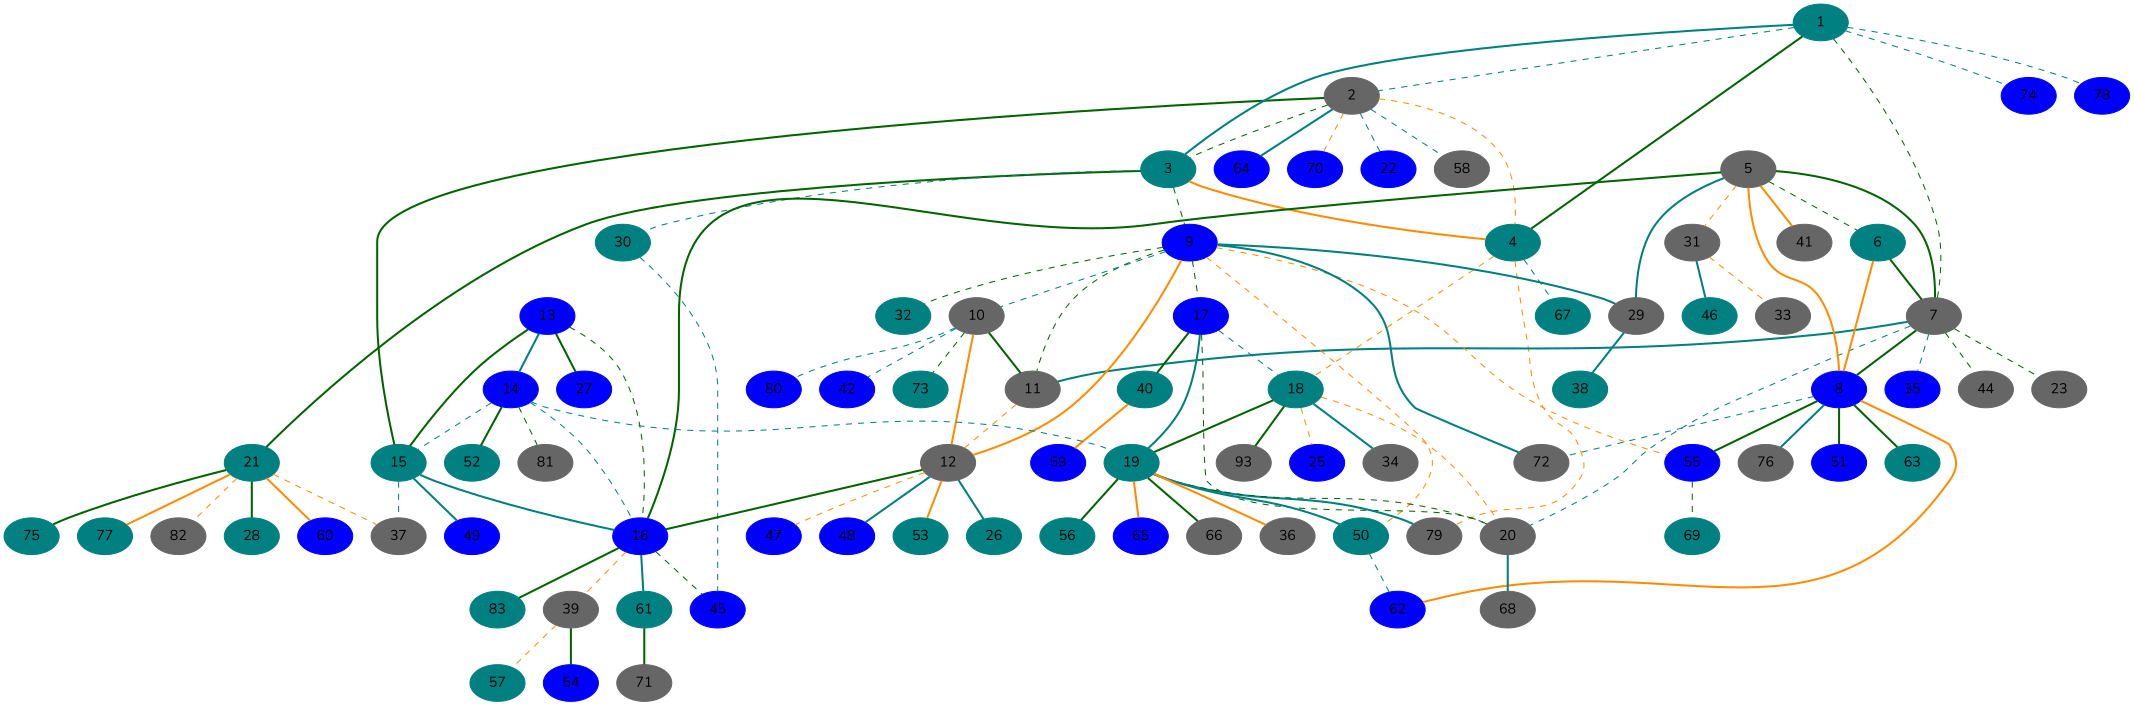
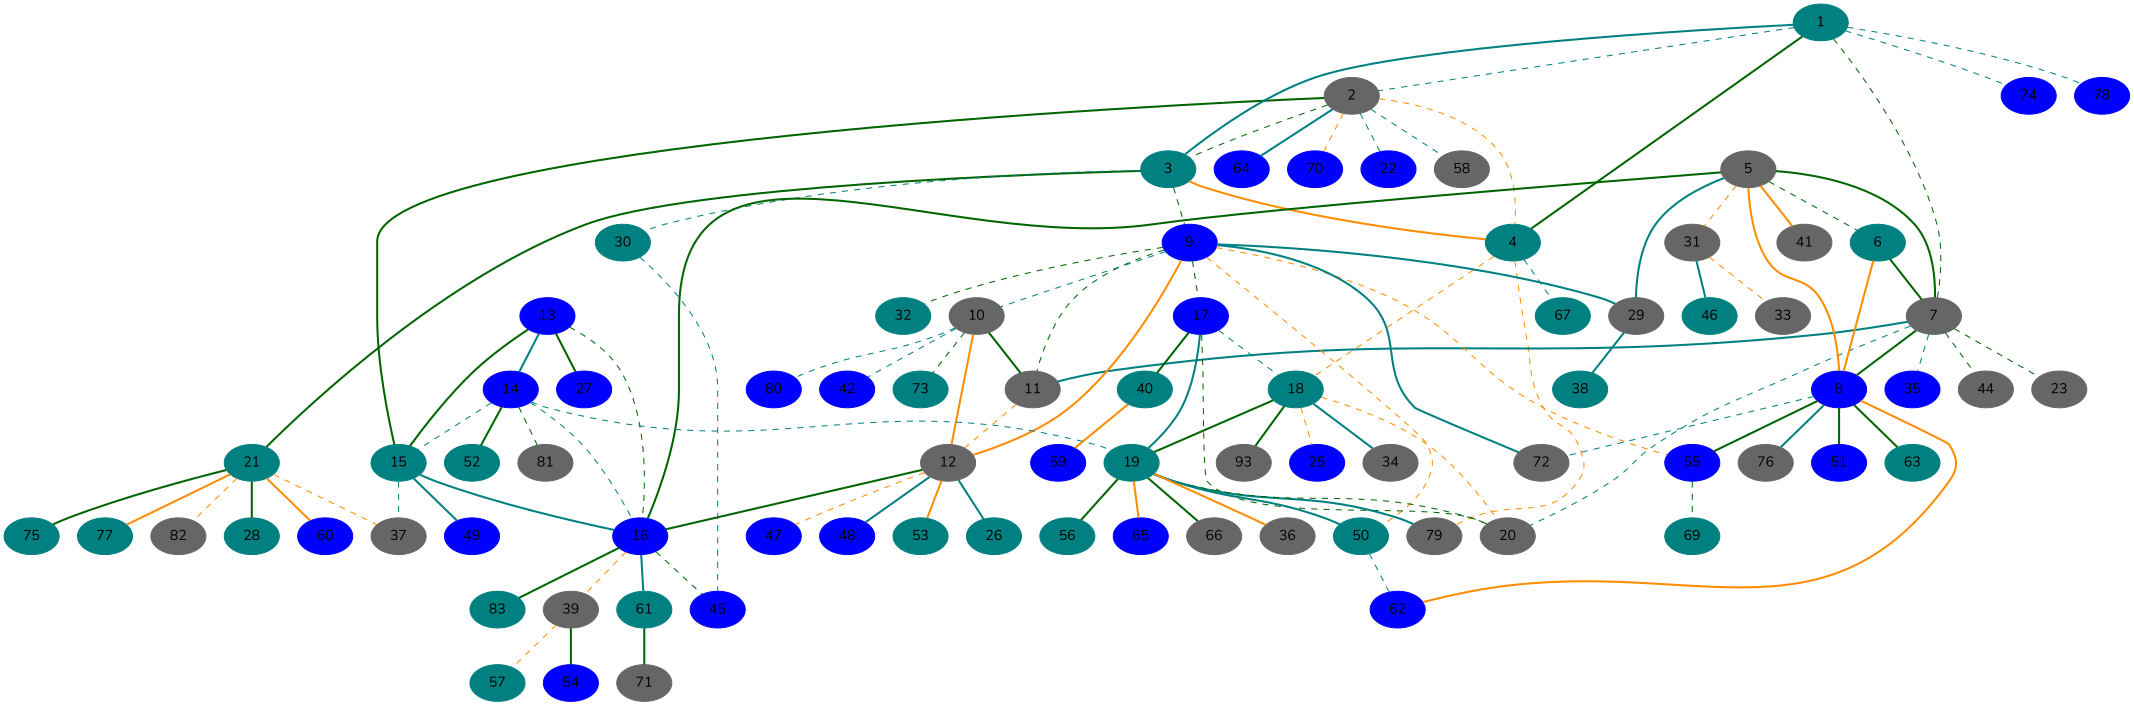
node "68": removed
